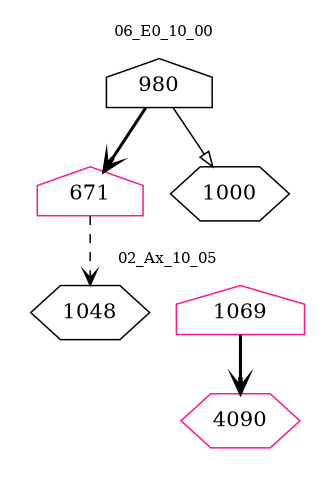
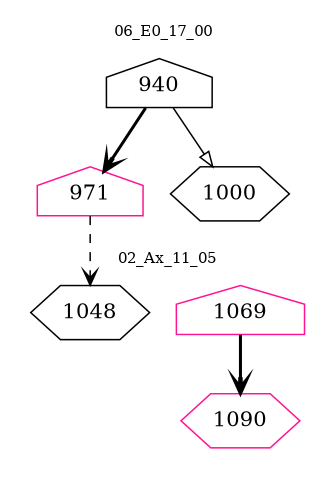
cluster "06_E0_10_00": label "06_E0_10_00" -> "06_E0_17_00"
node "980": label "980" -> "940"
node "671": label "671" -> "971"
cluster "02_Ax_10_05": label "02_Ax_10_05" -> "02_Ax_11_05"
node "4090": label "4090" -> "1090"
